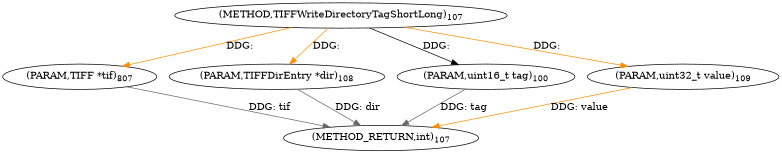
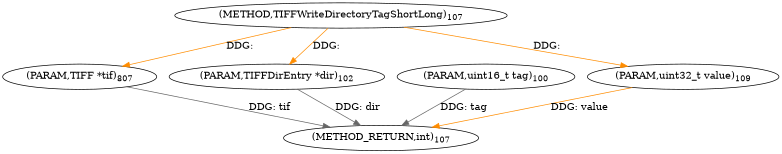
edge "(METHOD,TIFFWriteDirectoryTagShortLong)" -> "(PARAM,uint16_t tag)": removed, label "DDG:"
node "(PARAM,TIFFDirEntry *dir)": text "108" -> "102"
